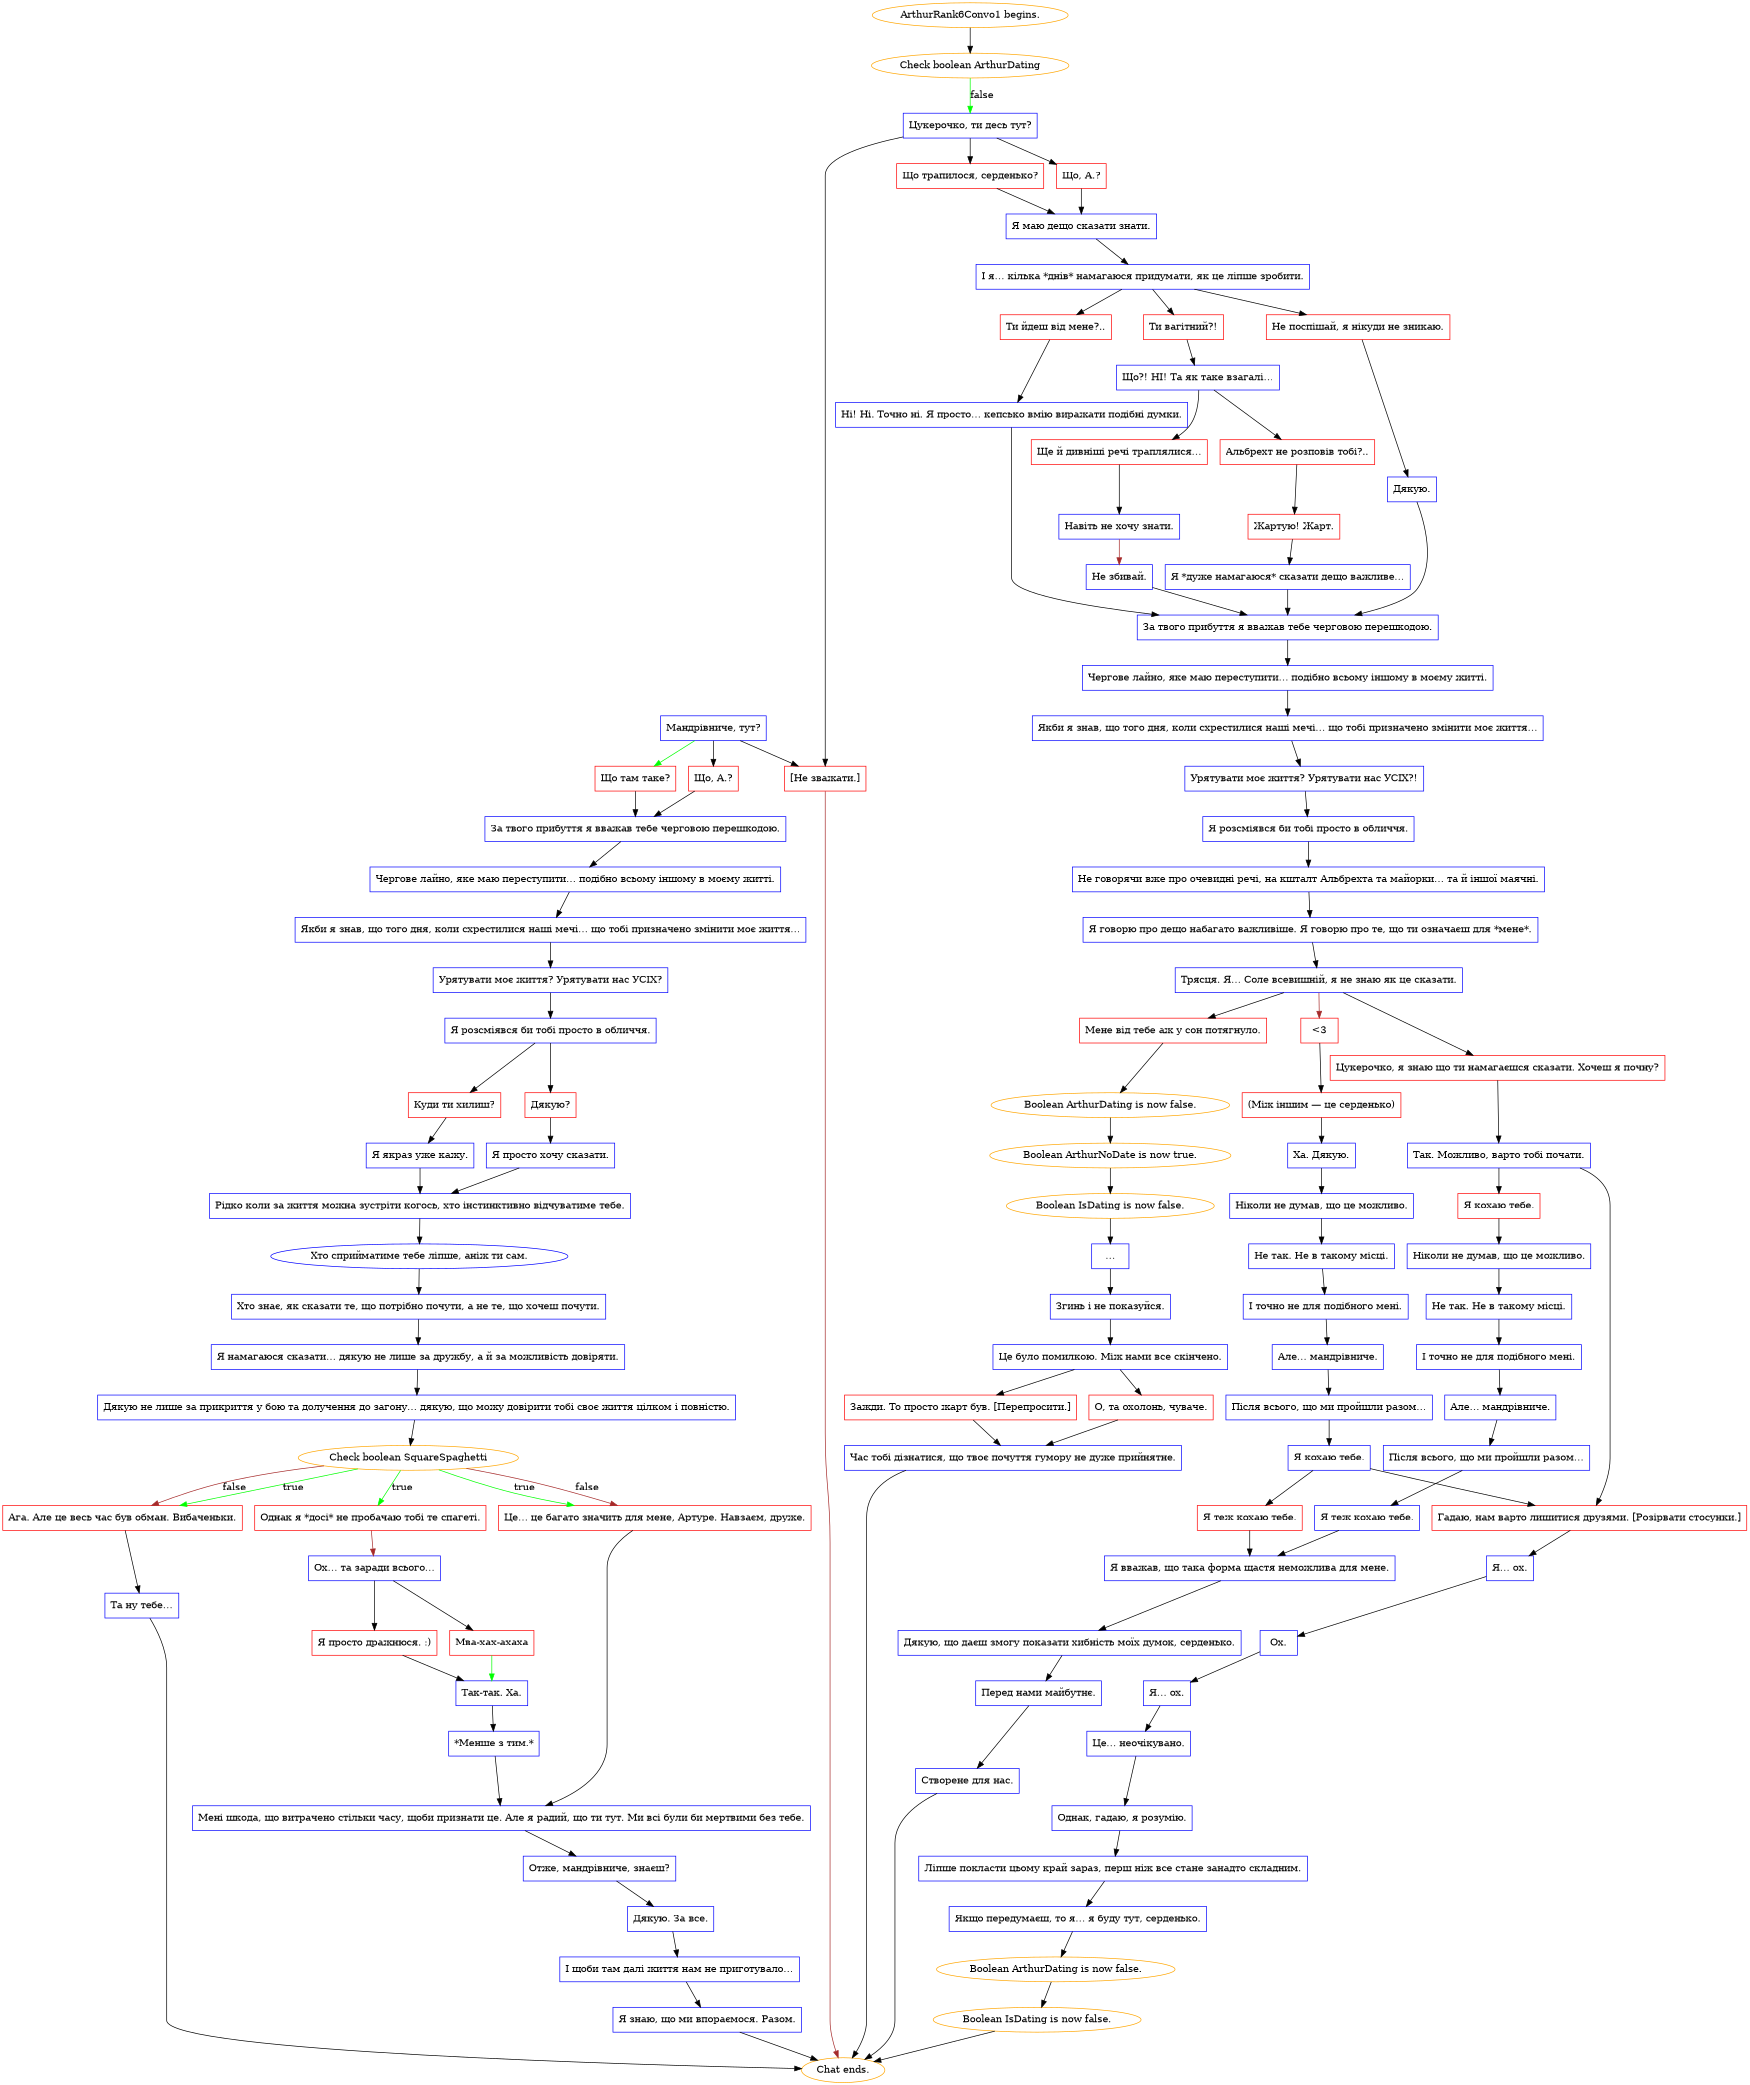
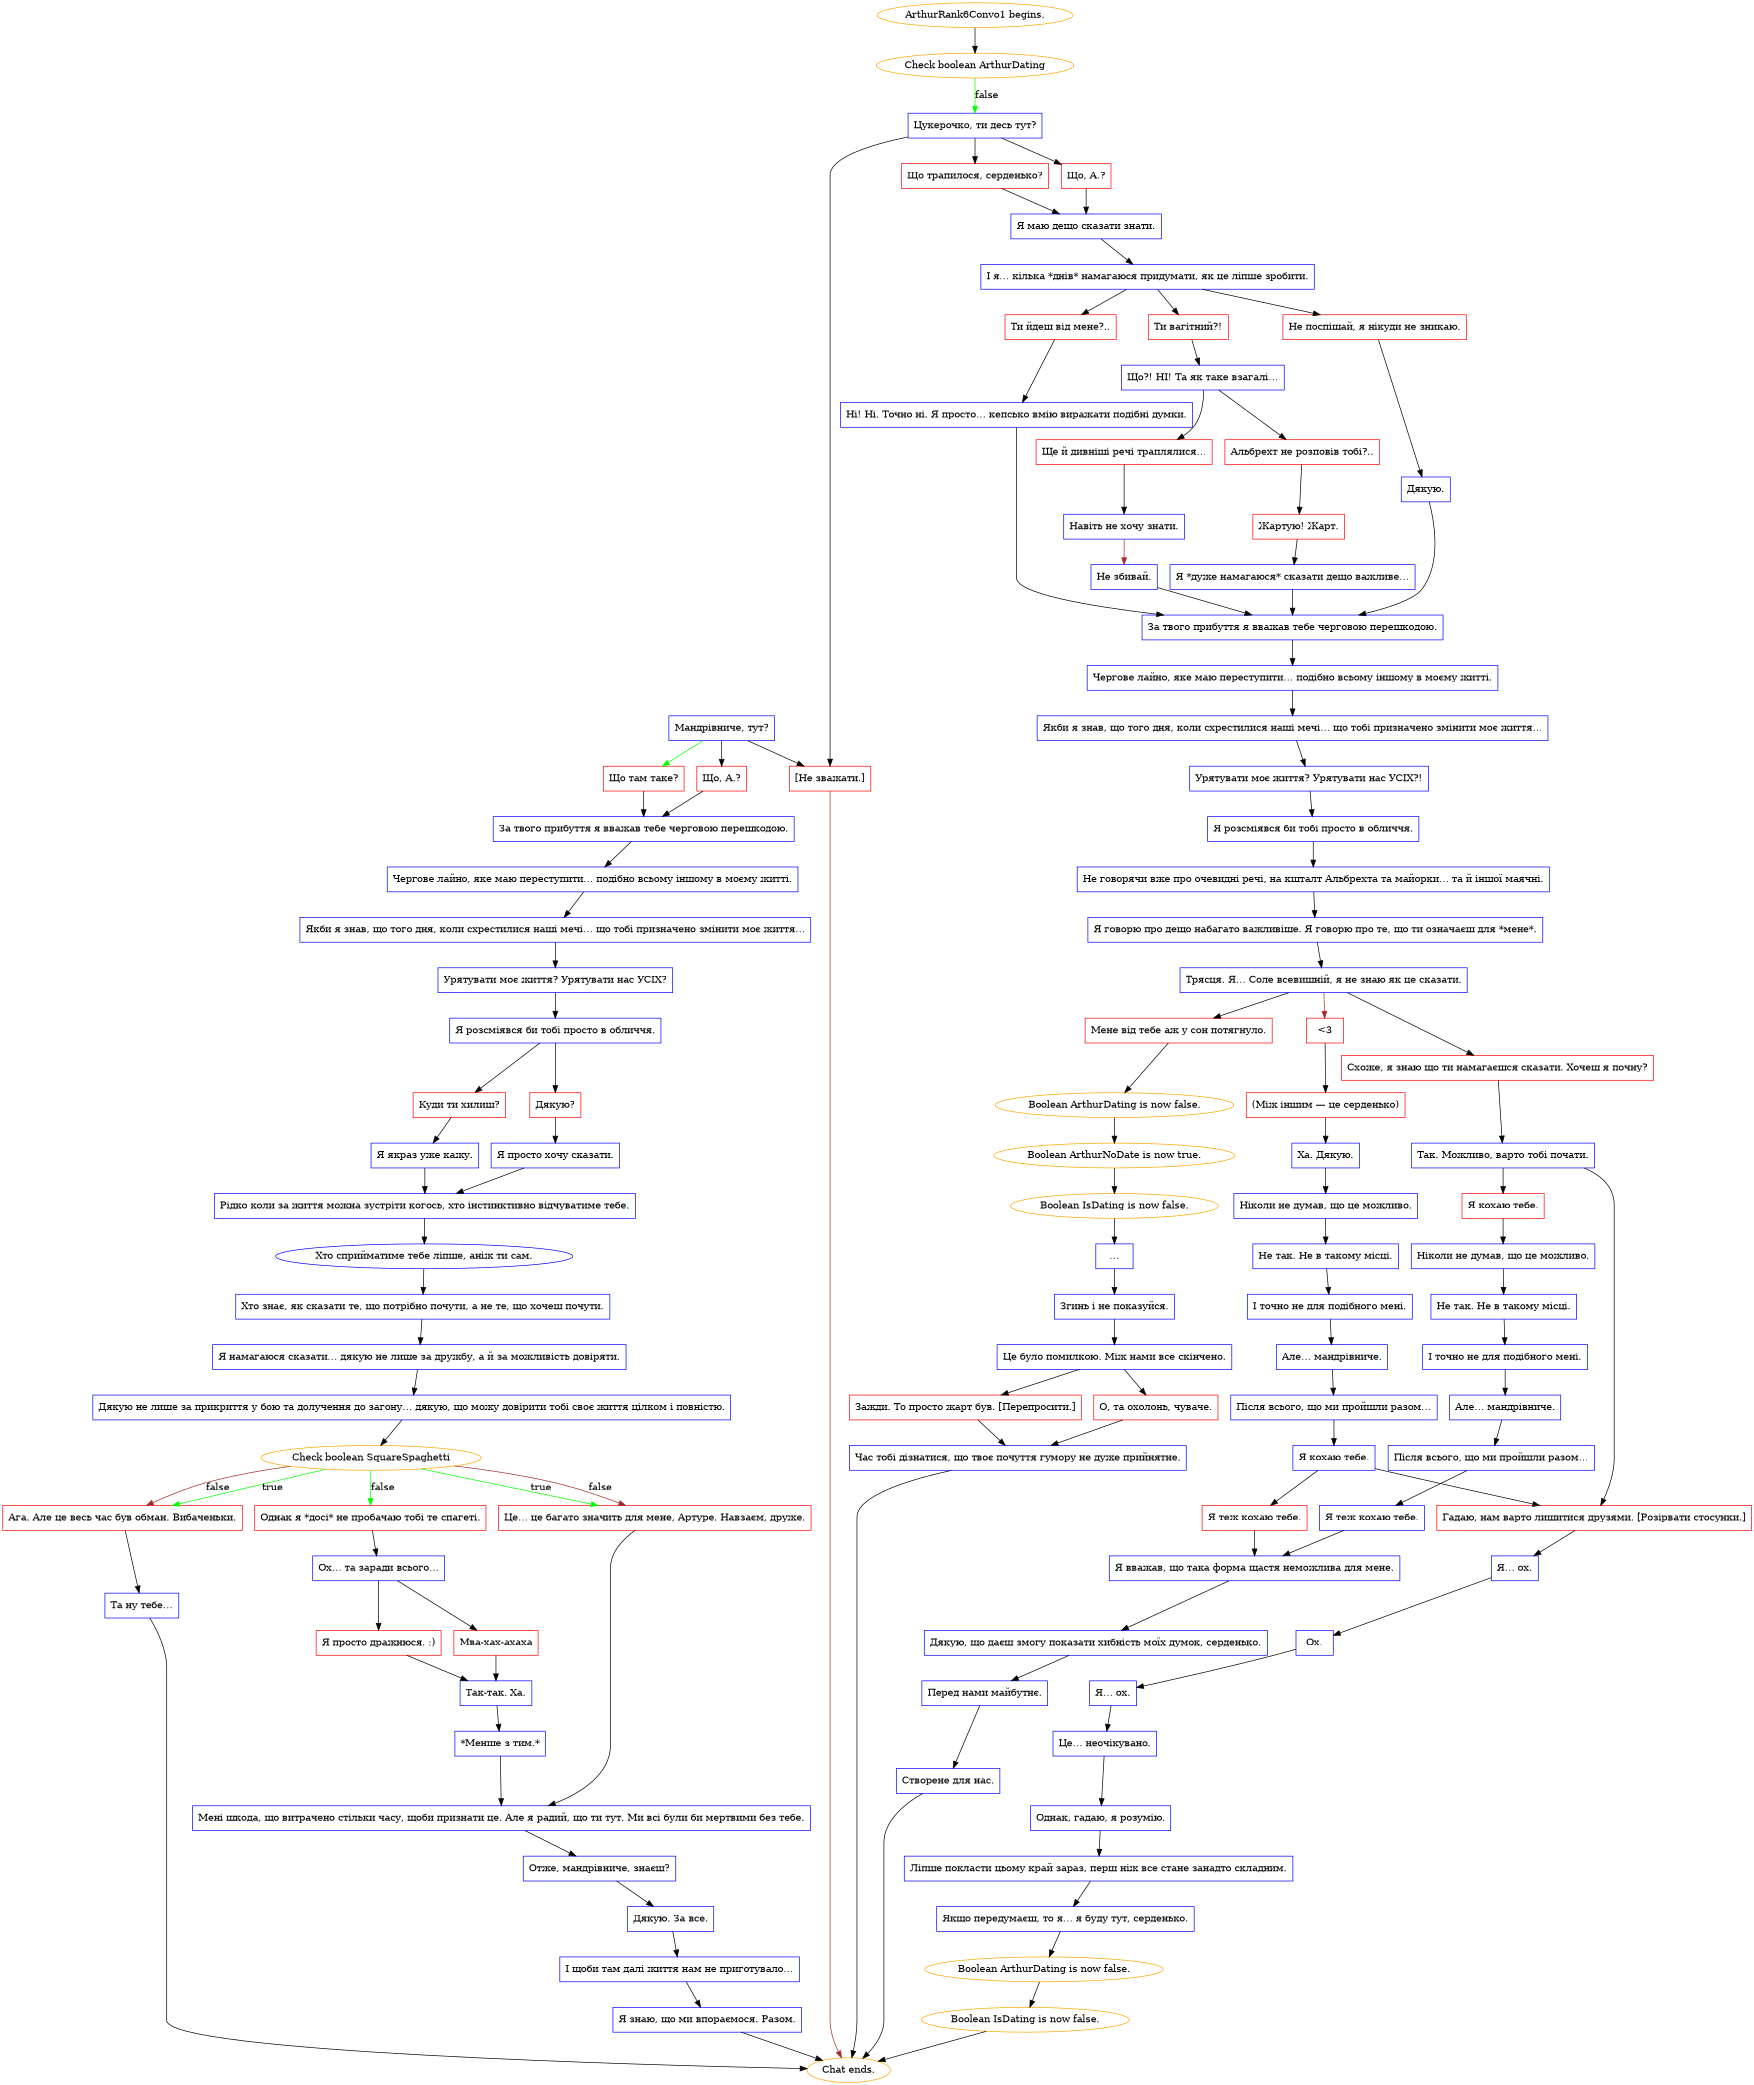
node "Цукерочко, я знаю що ти намагаєшся сказати. Хочеш я почну?": label "Цукерочко, я знаю що ти намагаєшся сказати. Хочеш я почну?" -> "Схоже, я знаю що ти намагаєшся сказати. Хочеш я почну?"
edge "Check boolean SquareSpaghetti" -> "Однак я *досі* не пробачаю тобі те спагеті.": label "true" -> "false"
edge "Однак я *досі* не пробачаю тобі те спагеті." -> "Ох… та заради всього…": color brown -> black
edge "Мва-хах-ахаха" -> "Так-так. Ха.": color green -> black
